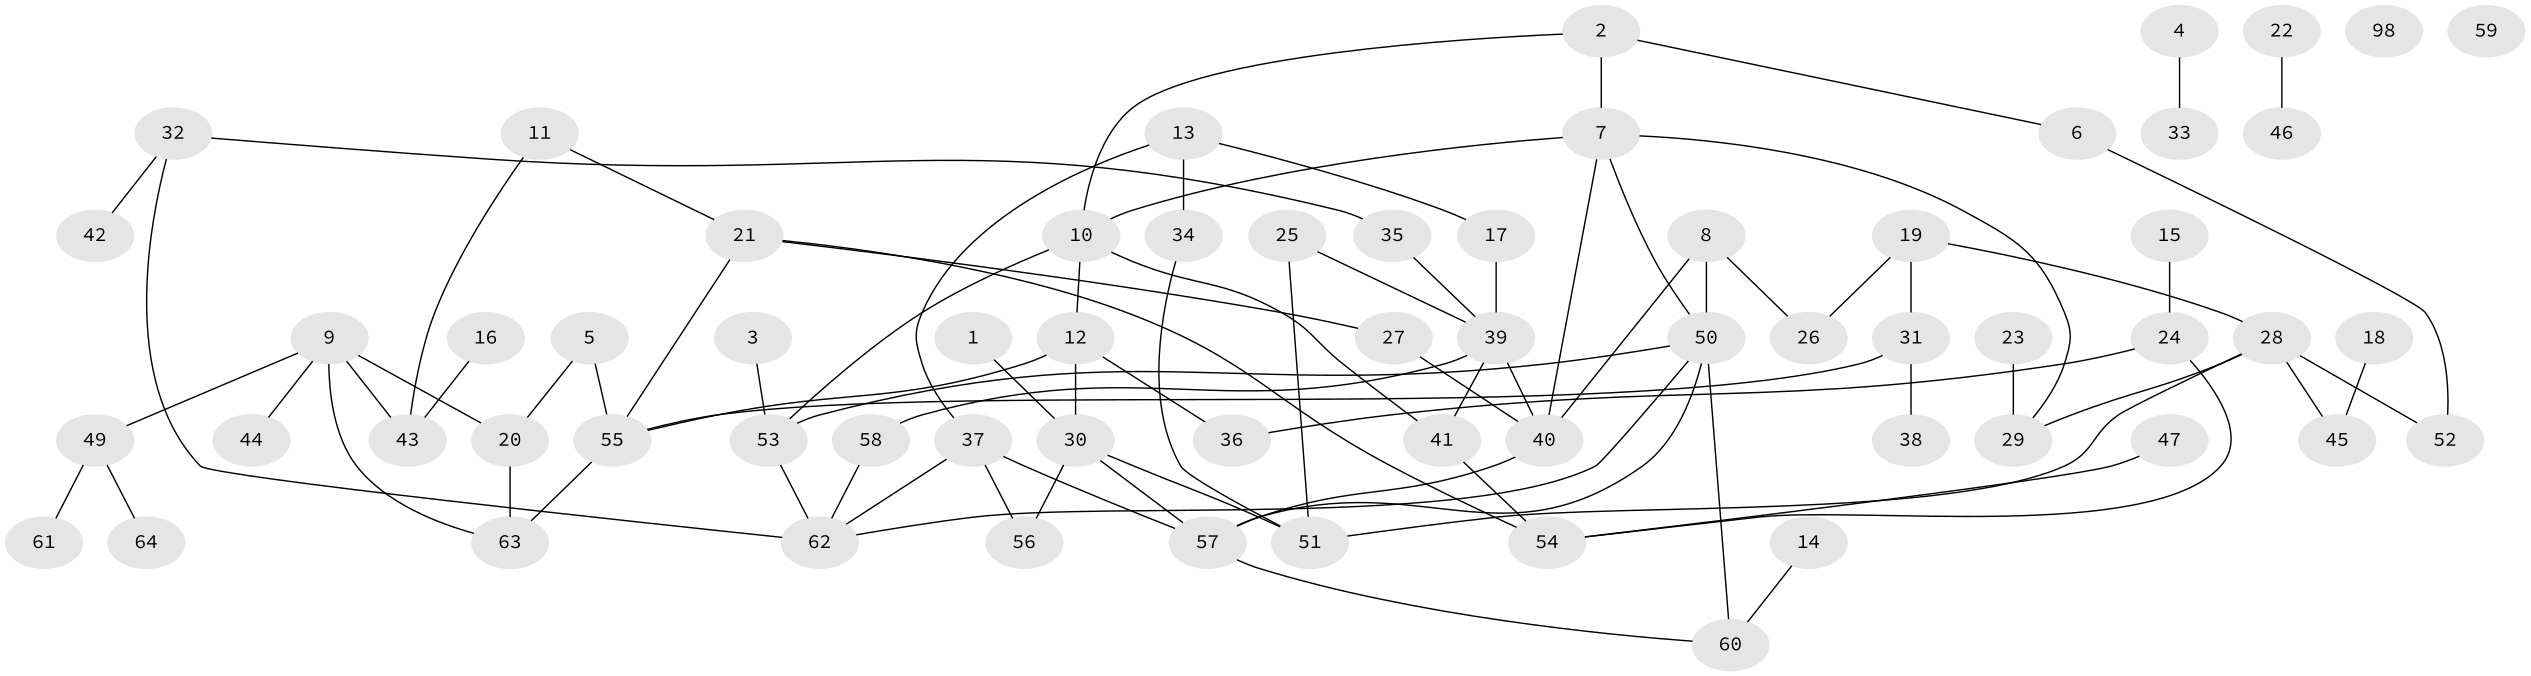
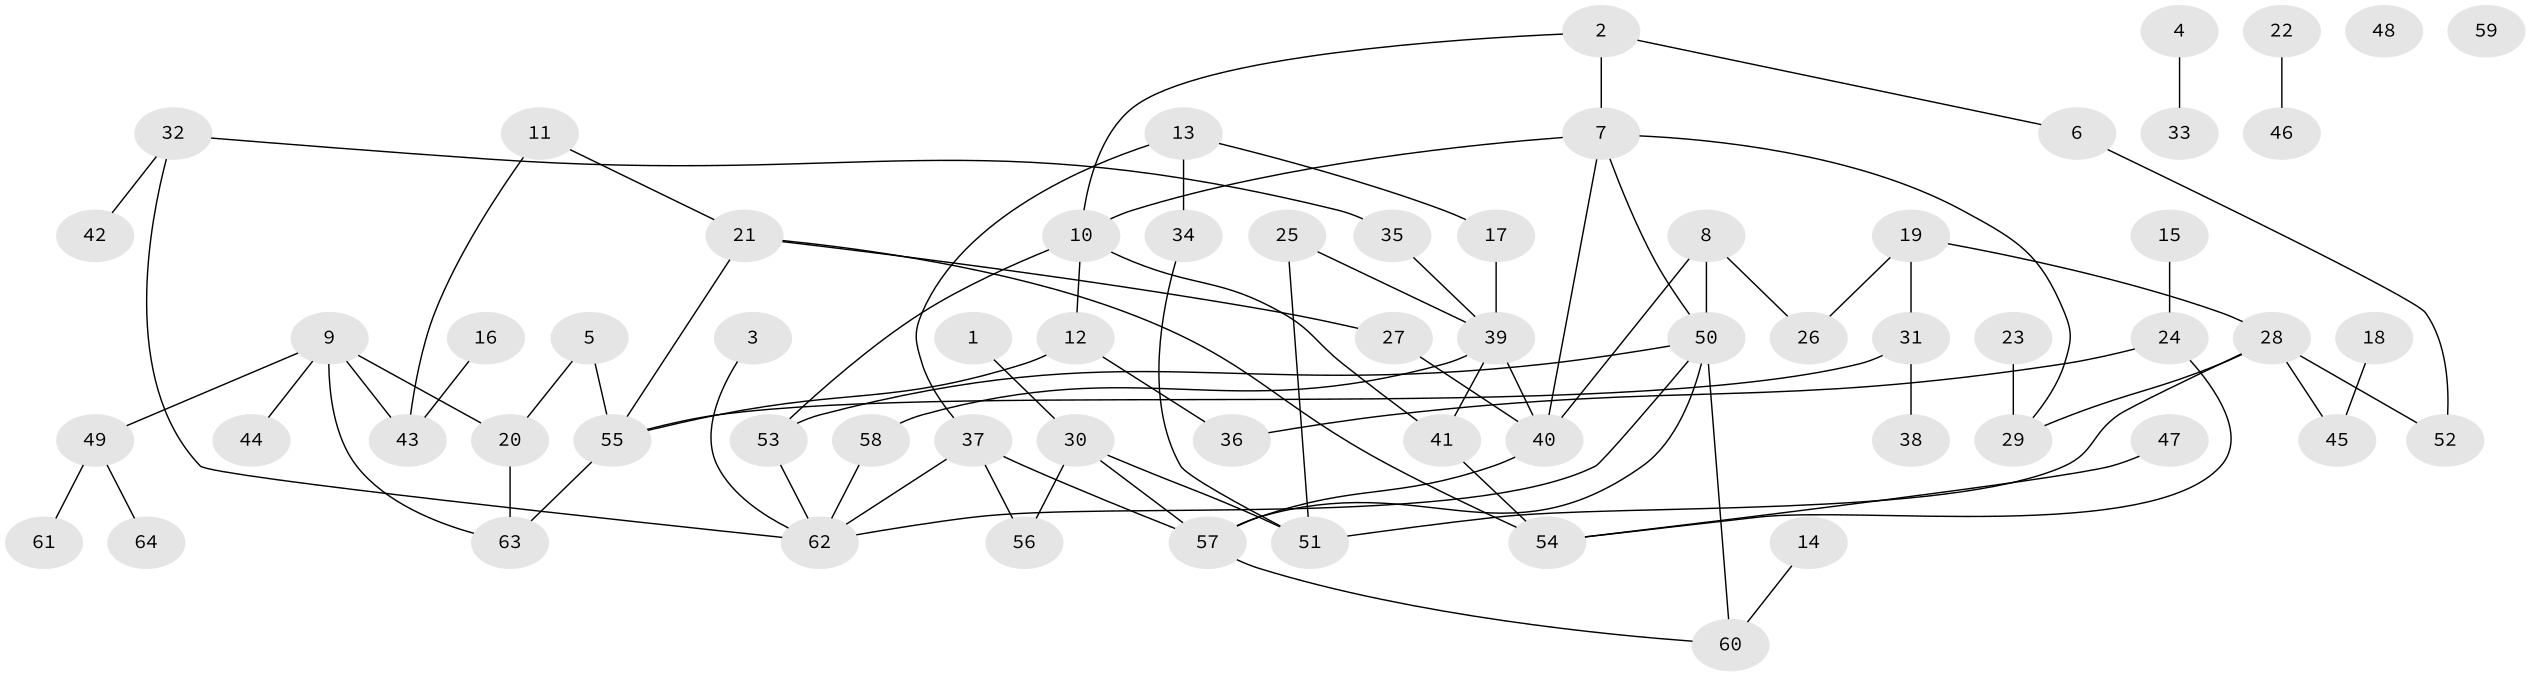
node "98": label "98" -> "48"
edge "3" -- "53": now "3" -- "62"
edge "12" -- "30": removed
